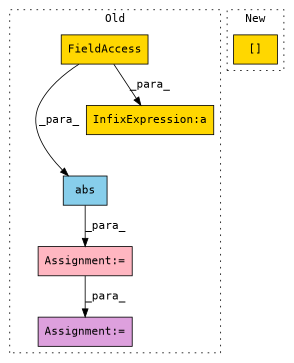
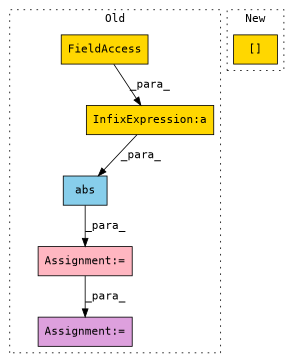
edge "FieldAccess" -> "abs": now "InfixExpression:a" -> "abs"
